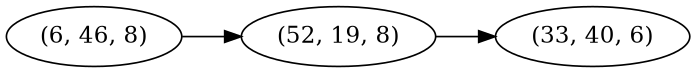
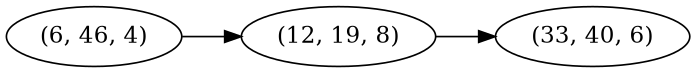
node "(6, 46, 8)": label "(6, 46, 8)" -> "(6, 46, 4)"
node "(52, 19, 8)": label "(52, 19, 8)" -> "(12, 19, 8)"
